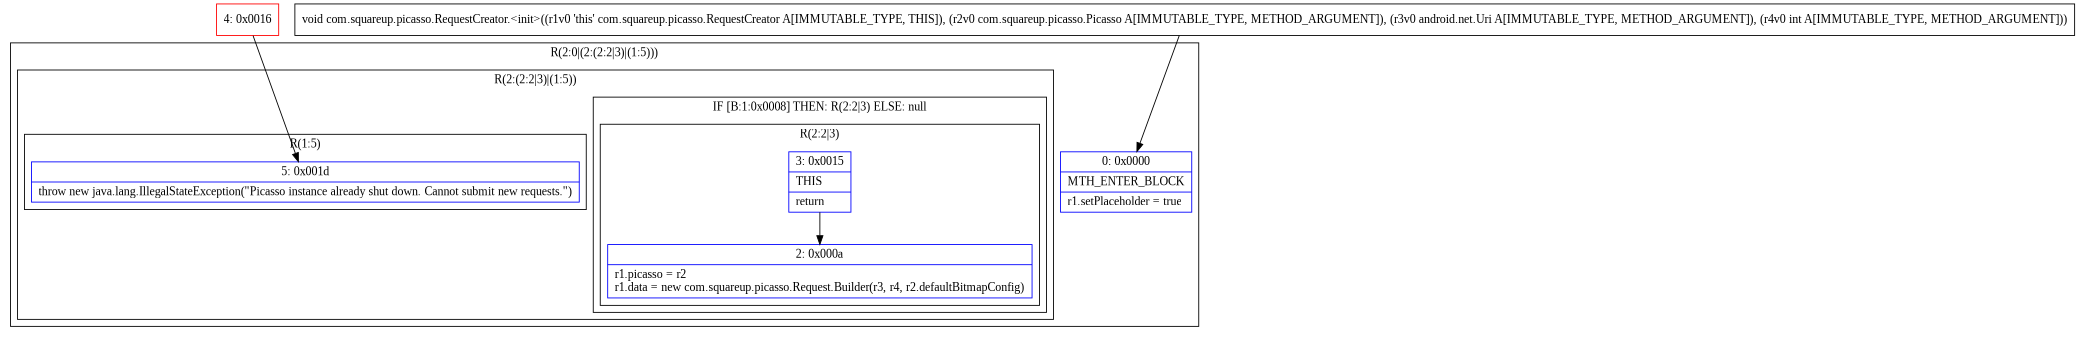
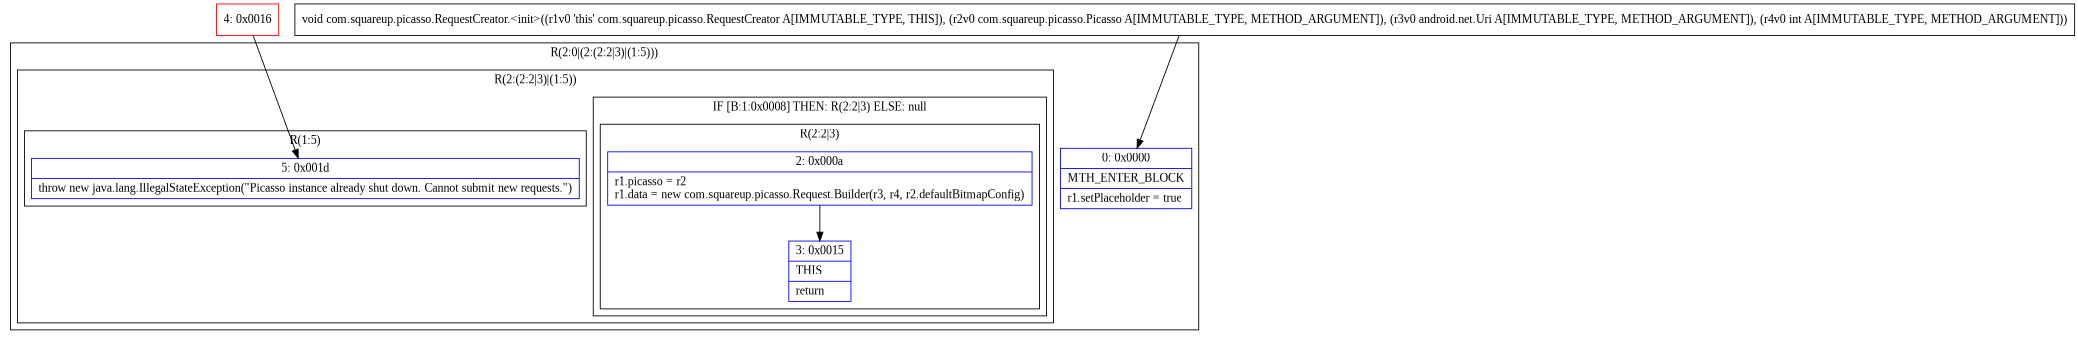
edge "3: 0x0015" -> "2: 0x000a": reversed
